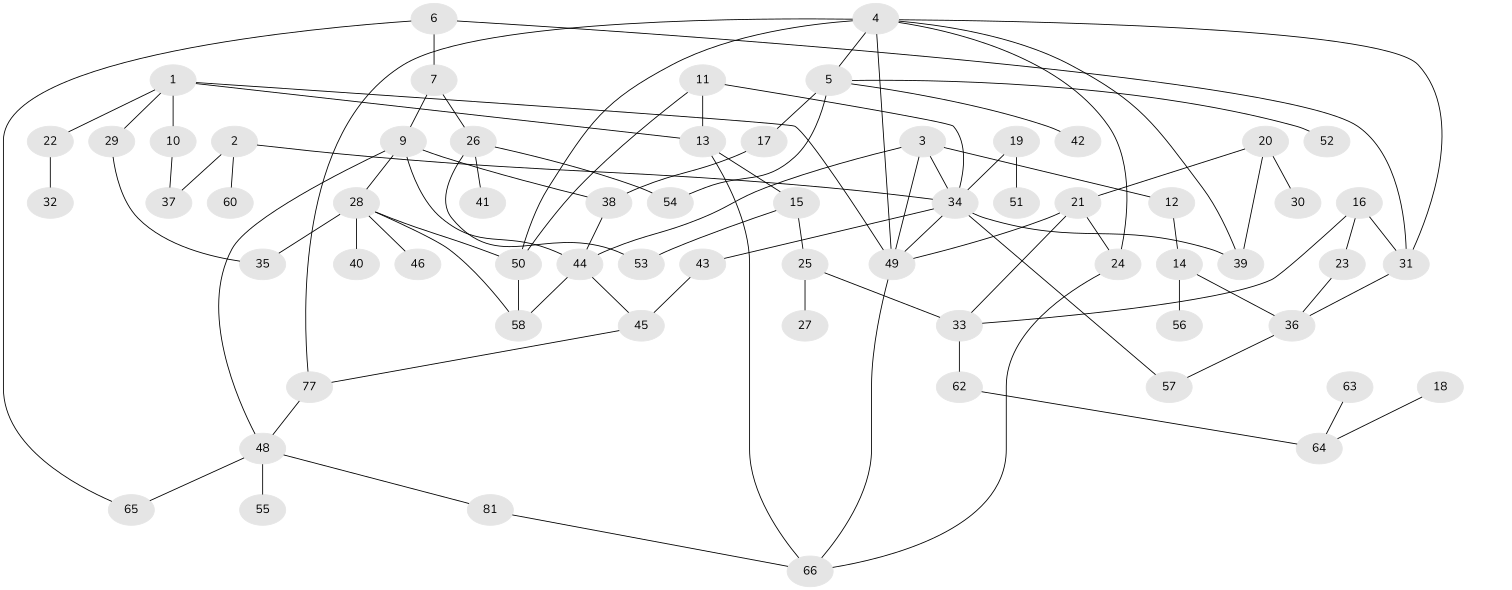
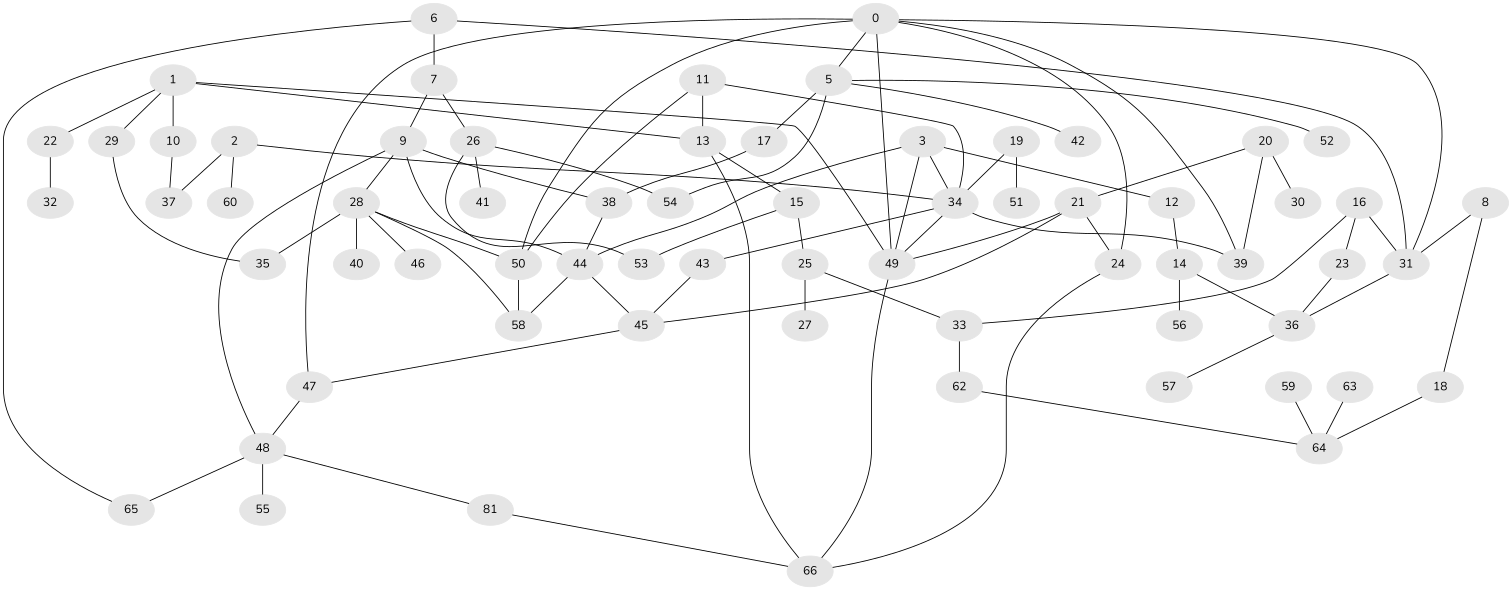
node "4": label "4" -> "0"
node "8": added
edge "21" -- "33": now "21" -- "45"
edge "34" -- "57": removed
node "77": label "77" -> "47"
node "59": added
